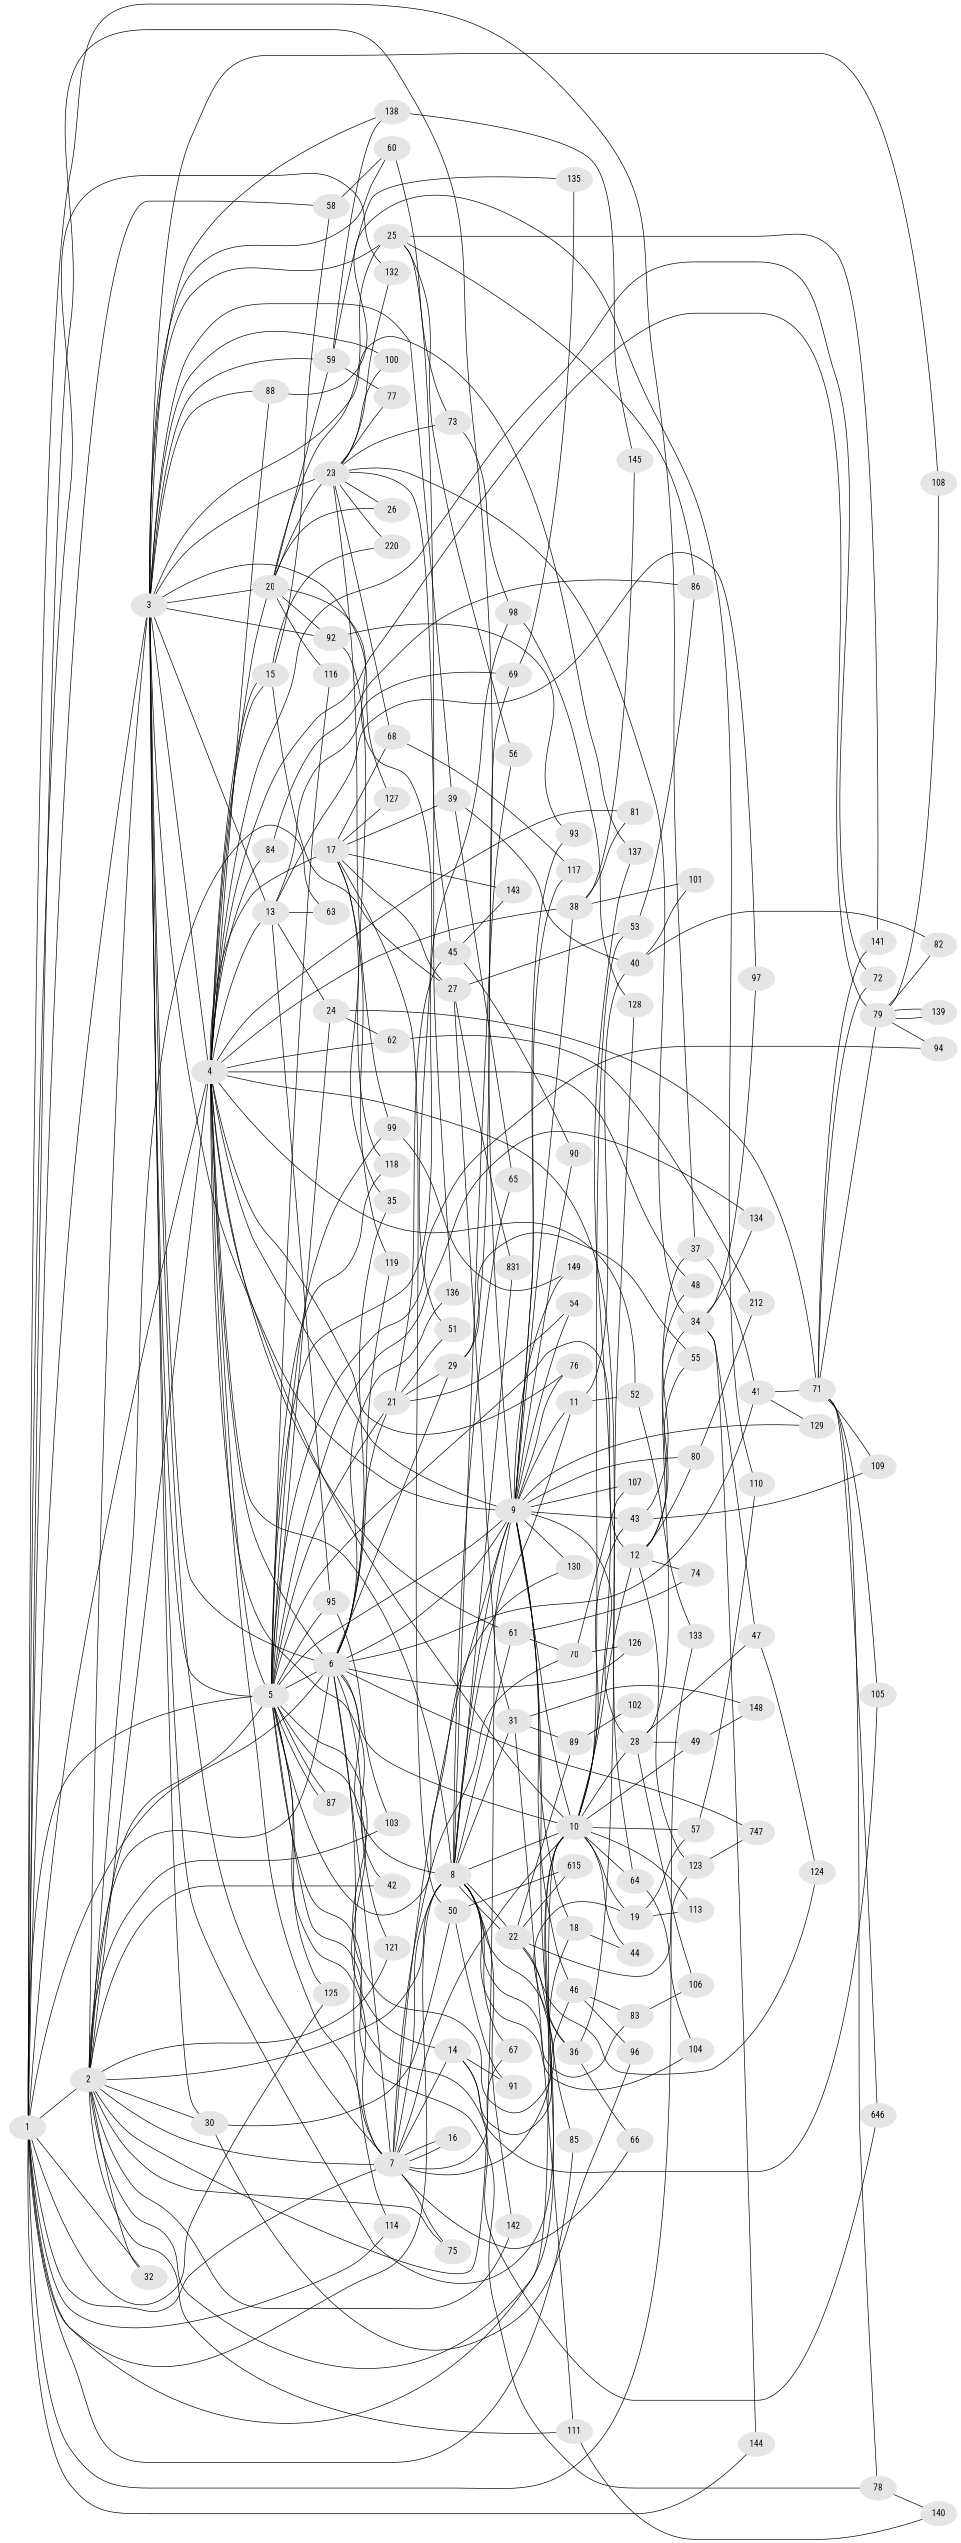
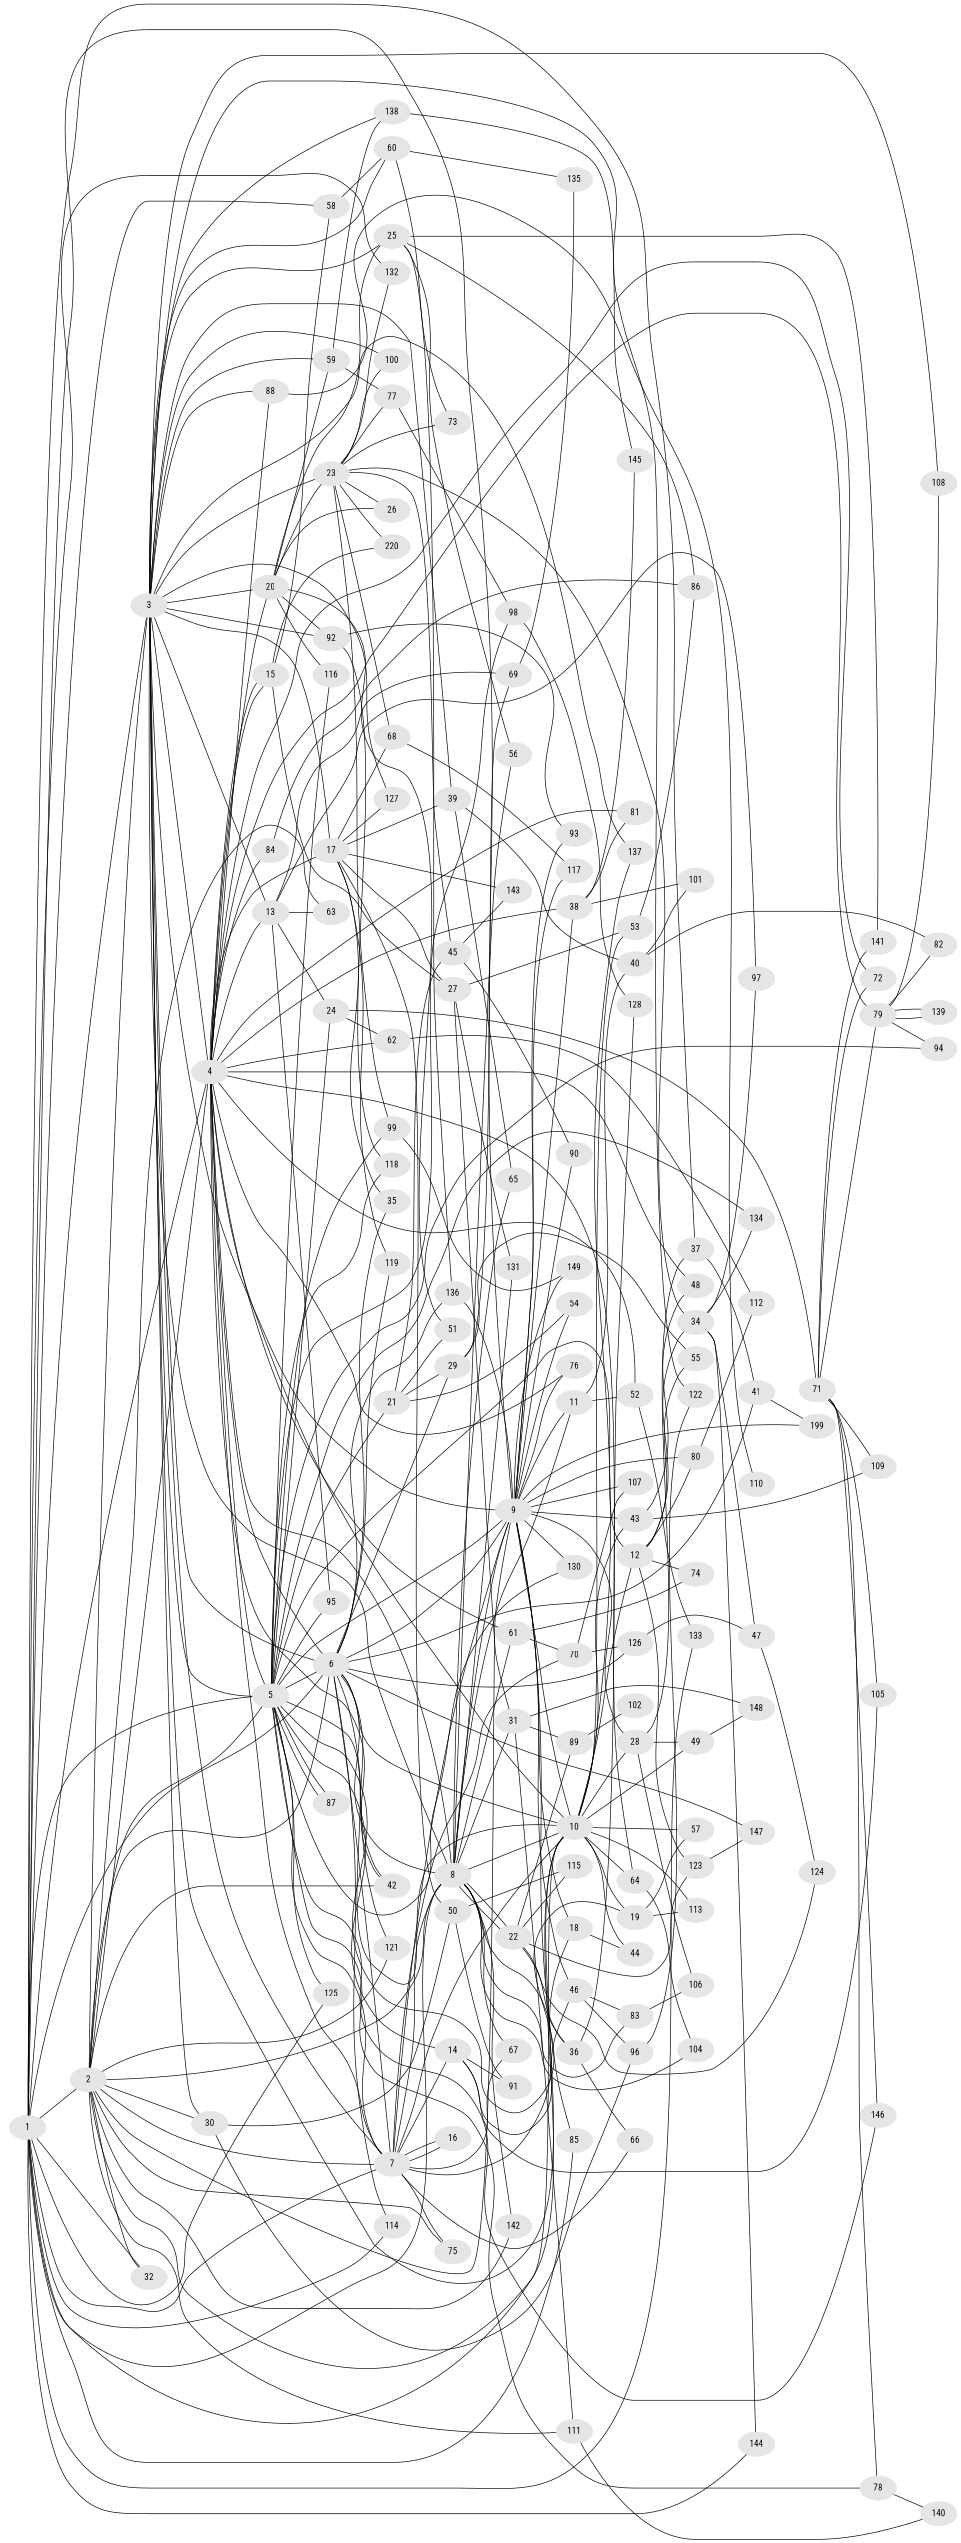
edge "135" -- "59": now "135" -- "60"
edge "73" -- "98": now "77" -- "98"
edge "3" -- "17": added
node "831": label "831" -> "131"
node "212": label "212" -> "112"
edge "4" -- "9": now "136" -- "9"
edge "3" -- "8": added
edge "71" -- "41": removed
node "122": added
node "129": label "129" -> "199"
edge "21" -- "6": now "42" -- "6"
edge "110" -- "57": removed
edge "47" -- "28": now "47" -- "126"
node "103": removed
node "747": label "747" -> "147"
node "615": label "615" -> "115"
edge "5" -- "10": added
node "646": label "646" -> "146"
